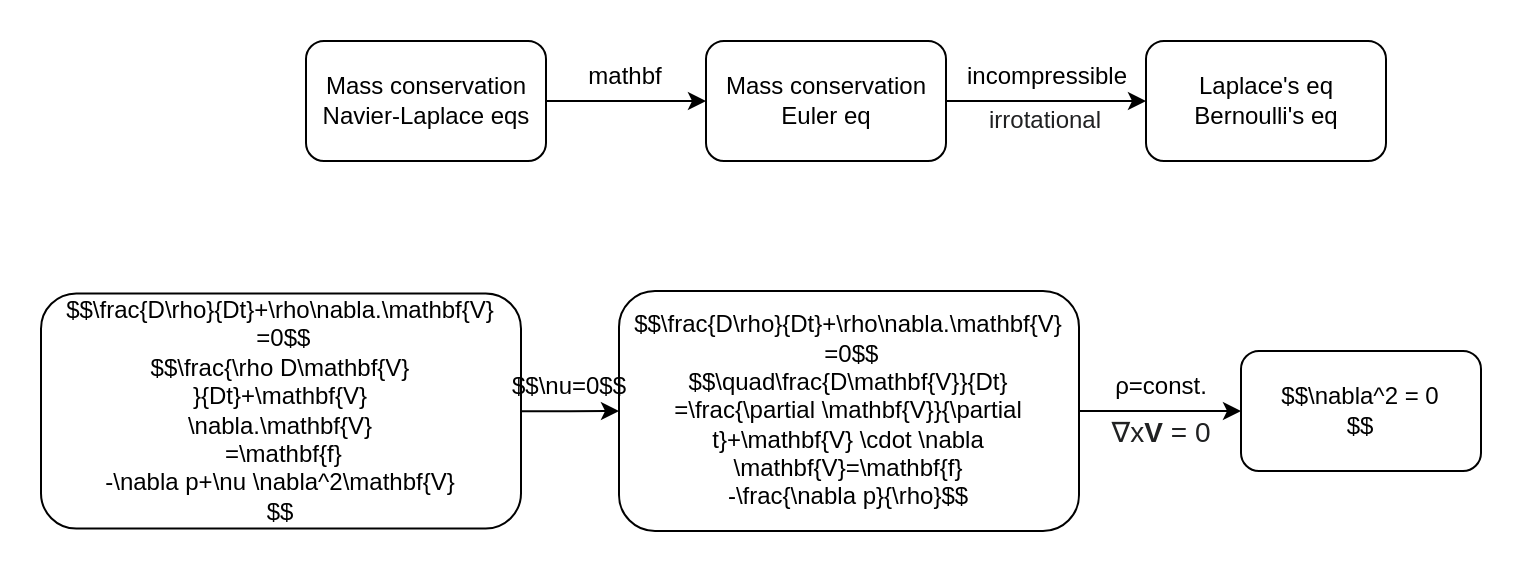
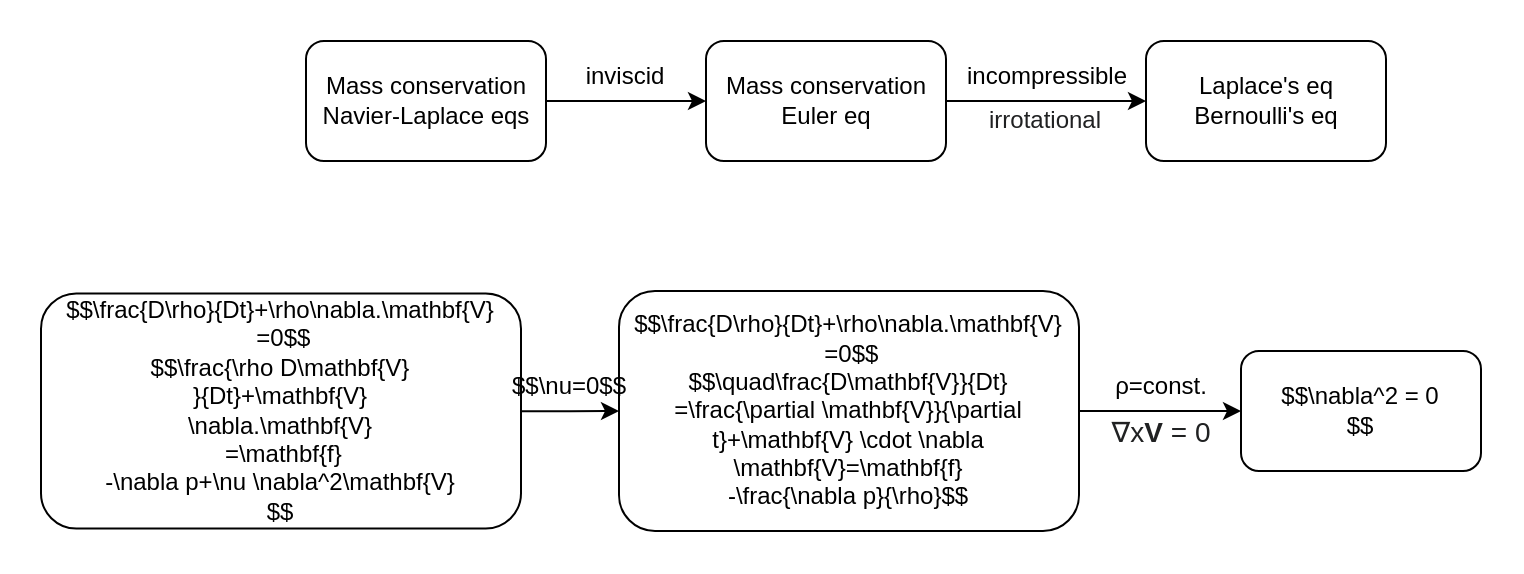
node "mathbf": label "mathbf" -> "inviscid"
